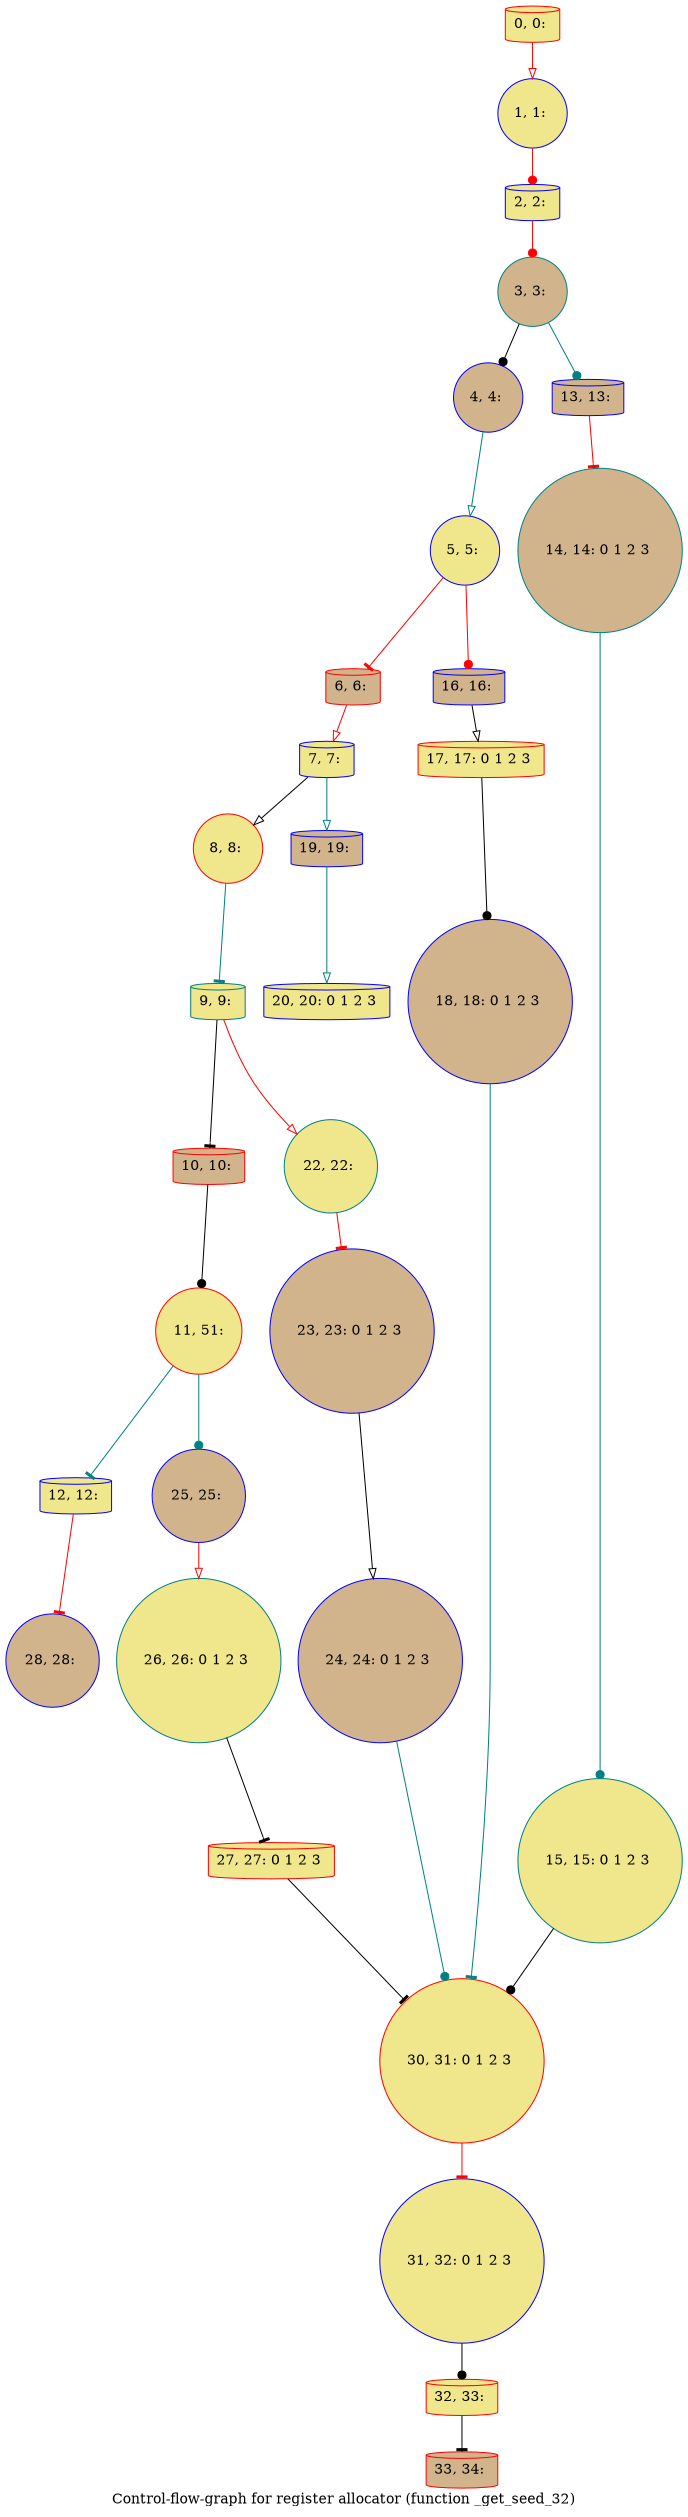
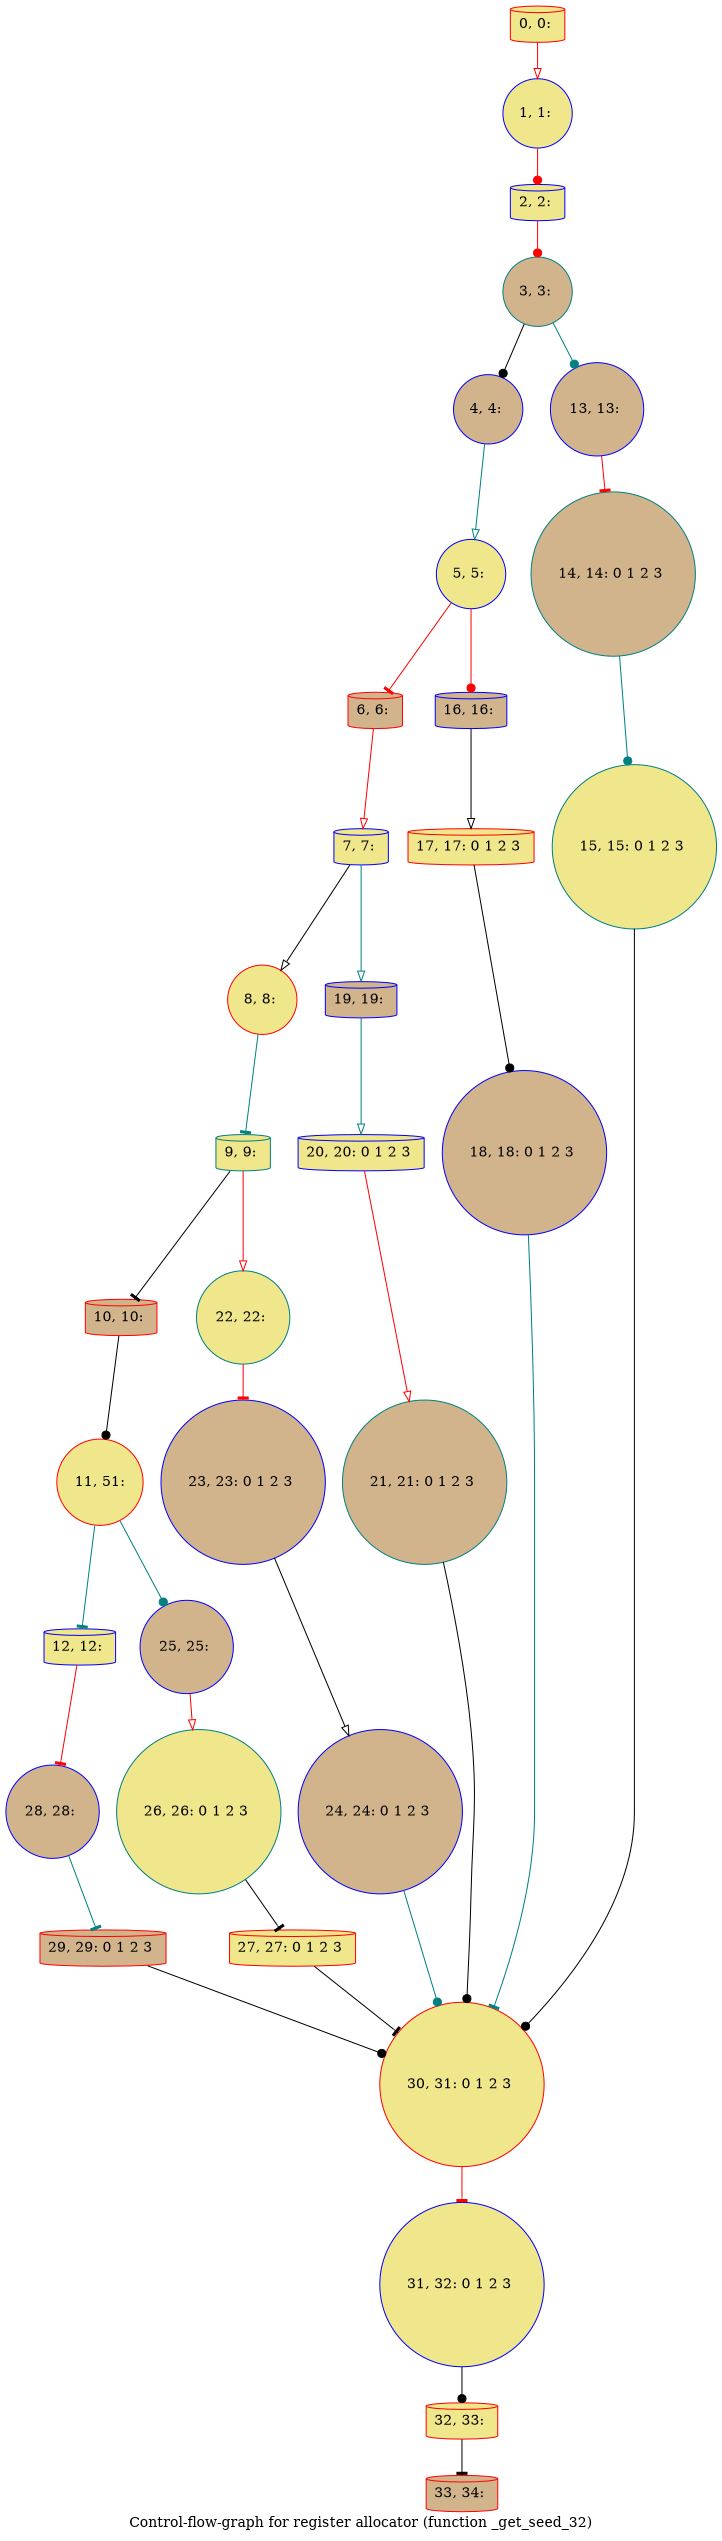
node "13, 13:": shape cylinder -> circle
node "21, 21: 0 1 2 3": added
node "29, 29: 0 1 2 3": added
